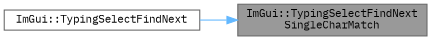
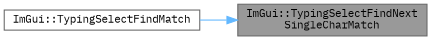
node "ImGui::TypingSelectFindNext": label "ImGui::TypingSelectFindNext" -> "ImGui::TypingSelectFindMatch"
